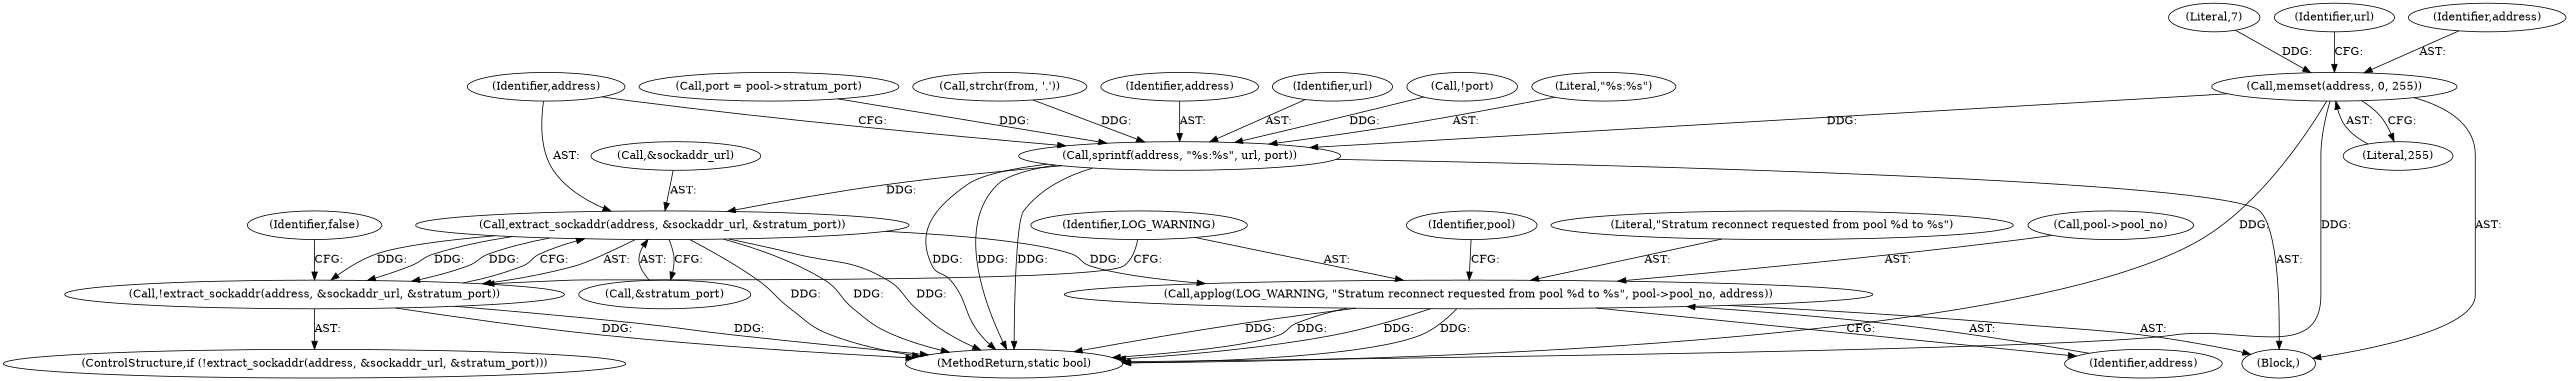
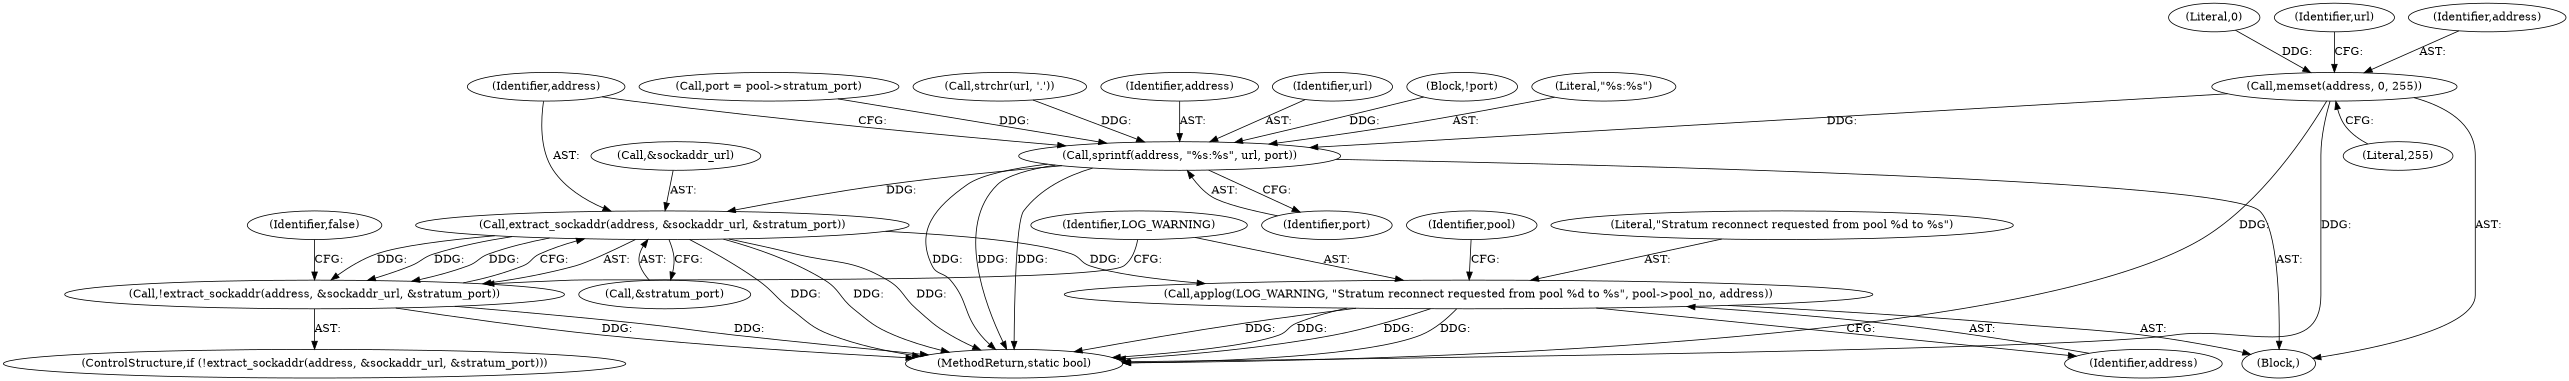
node "(Literal,7)": label "(Literal,7)" -> "(Literal,0)"
node "(Call,strchr(from, '.'))": label "(Call,strchr(from, '.'))" -> "(Call,strchr(url, '.'))"
node "(Call,!port)": label "(Call,!port)" -> "(Block,!port)"
edge "(Call,memset(address, 0, 255))" -> "(Literal,255)": removed, label "CFG:"
edge "(Literal,255)" -> "(Call,memset(address, 0, 255))": label "AST: " -> "CFG: "
node "(Identifier,port)": added
node "(Call,pool->pool_no)": removed
